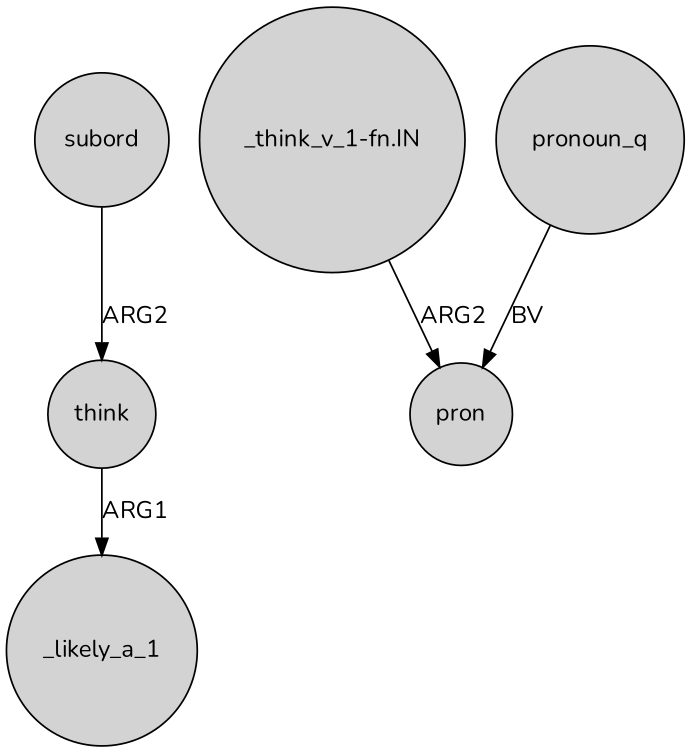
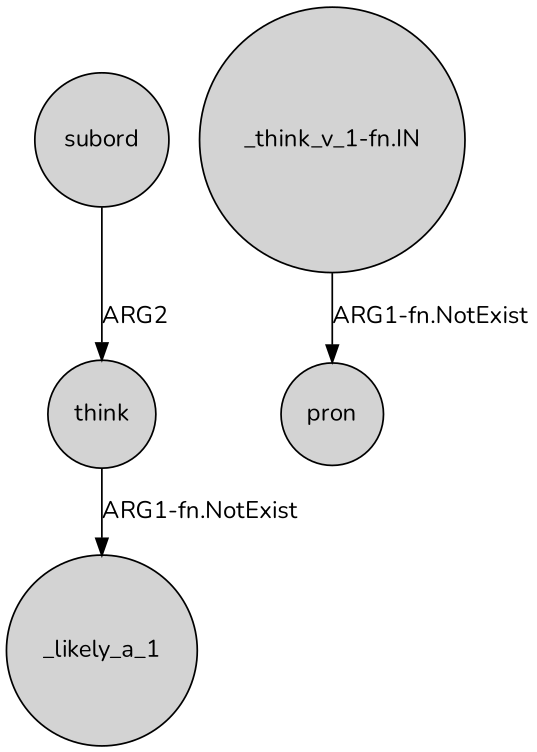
node "pronoun_q": removed
edge "_think_v_1-fn.IN" -> "pron": label "ARG2" -> "ARG1-fn.NotExist"
edge "think" -> "_likely_a_1": label "ARG1" -> "ARG1-fn.NotExist"
